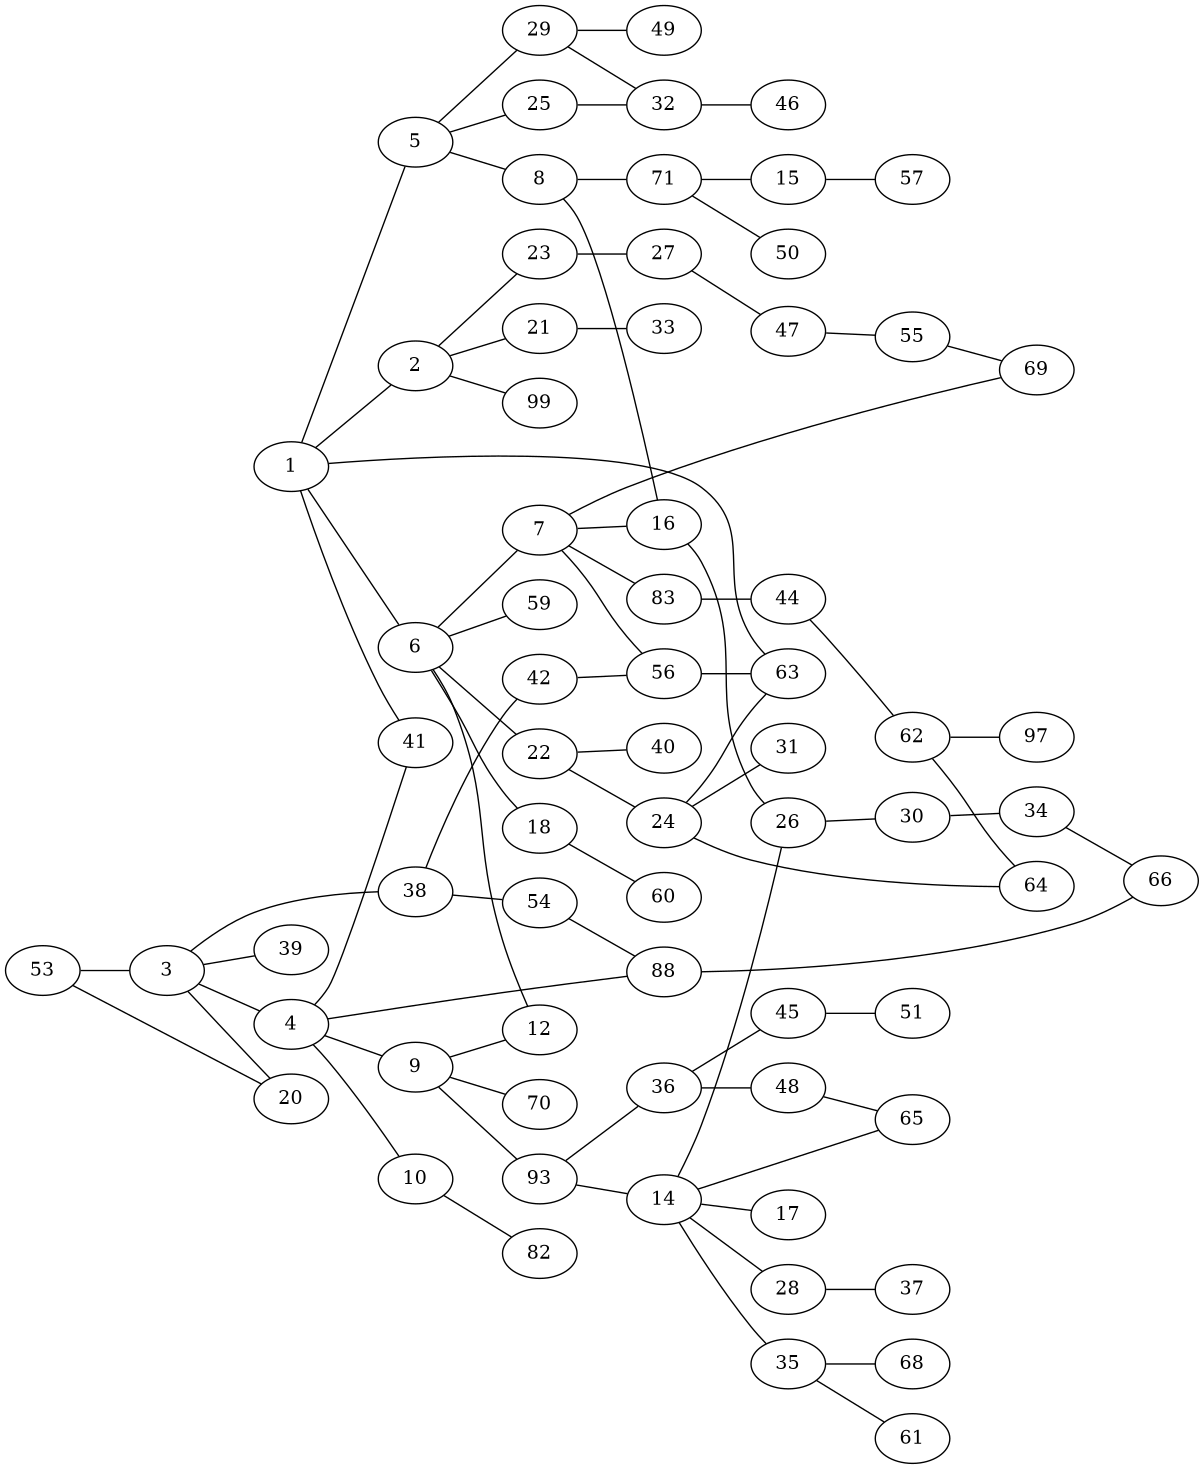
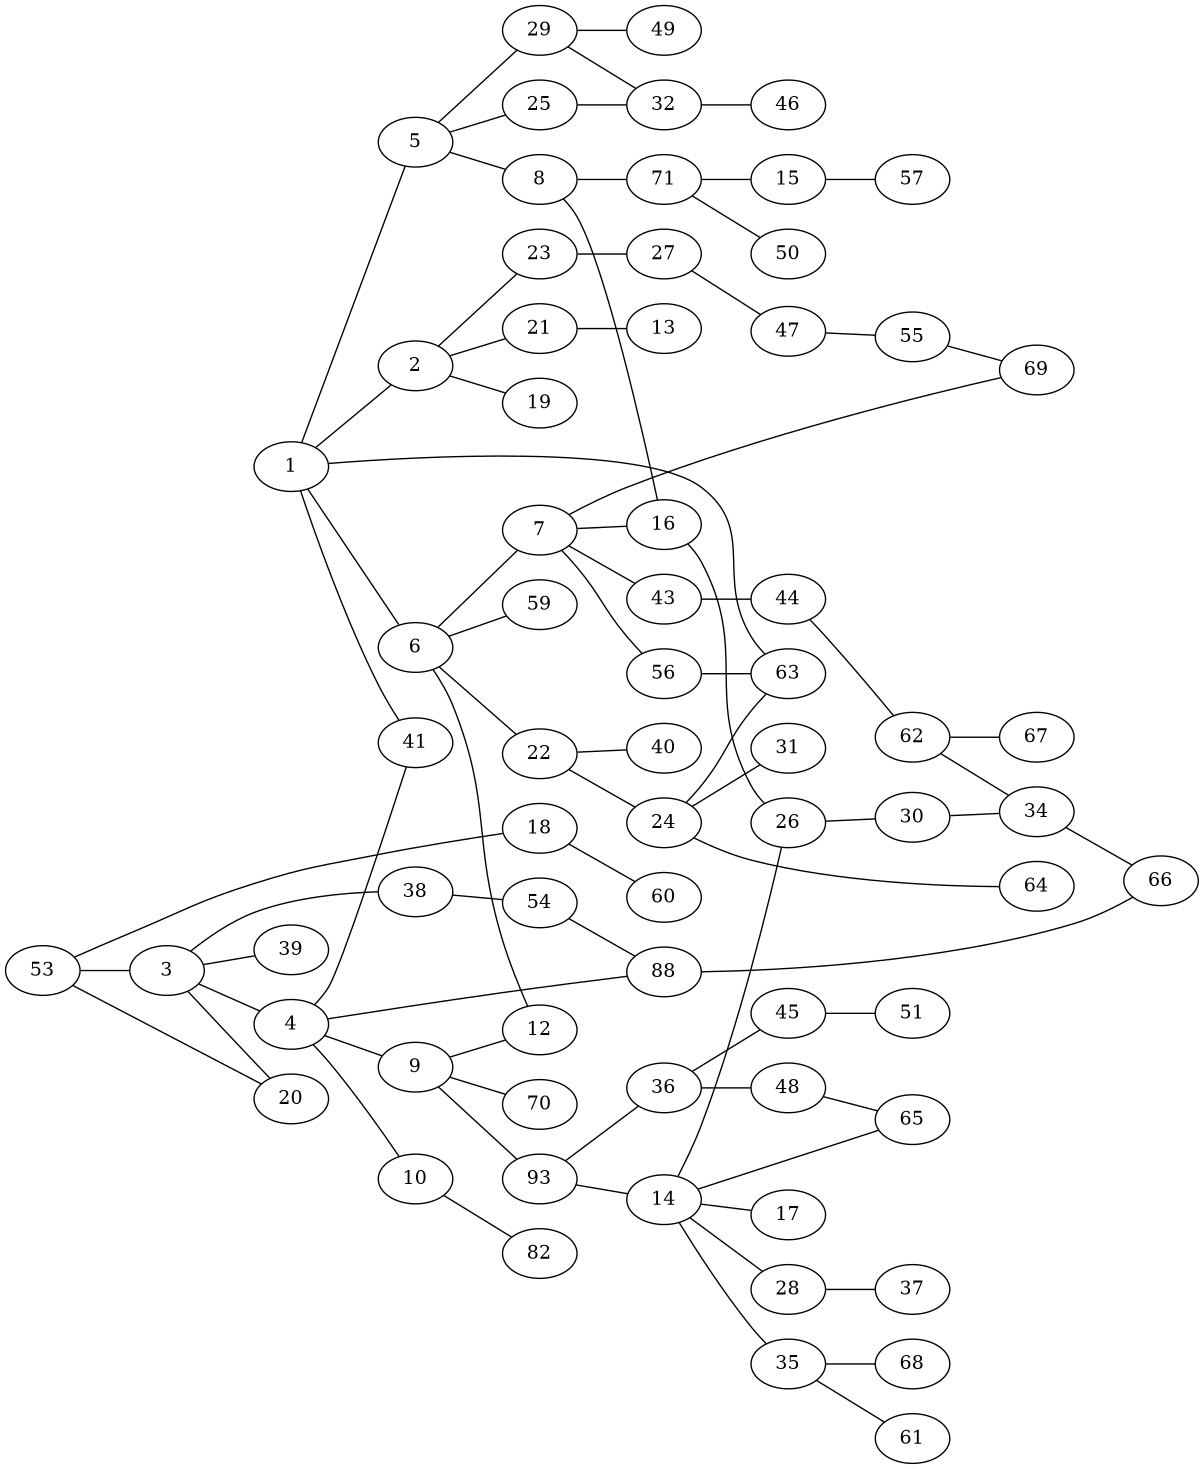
node "33": label "33" -> "13"
node "99": label "99" -> "19"
node "83": label "83" -> "43"
node "42": removed
node "97": label "97" -> "67"
edge "6" -- "18": now "53" -- "18"
edge "62" -- "64": now "62" -- "34"
